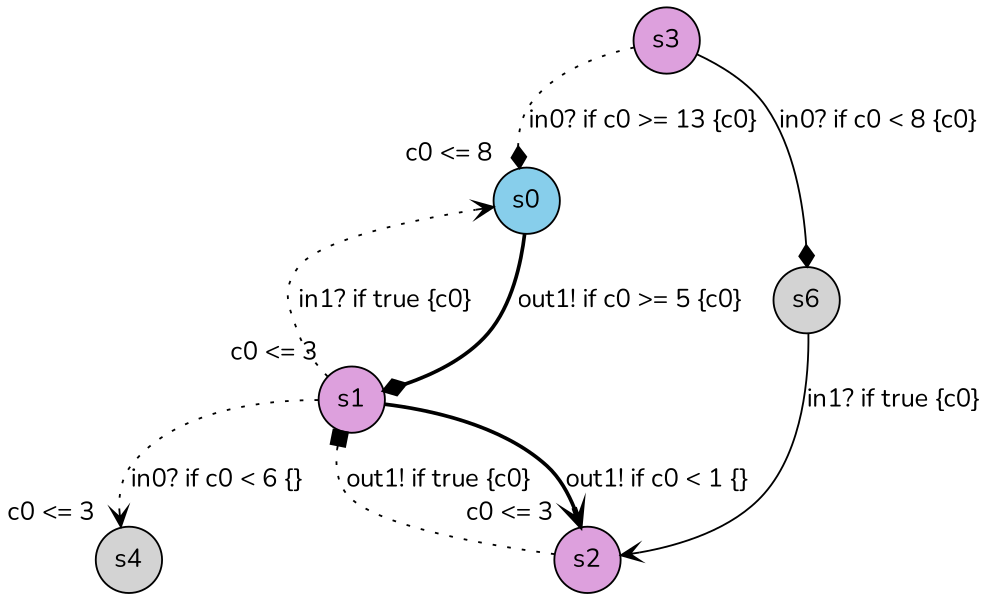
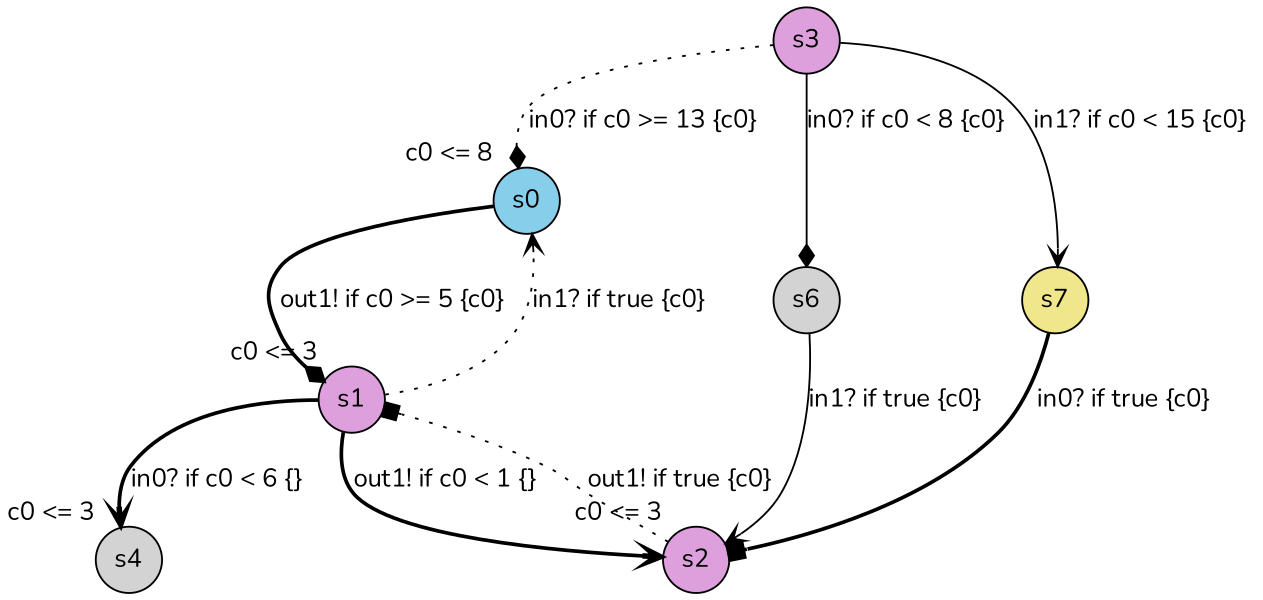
node "s7": added
edge "s1 c0 <= 3" -> "s4 c0 <= 3": style dotted -> bold
